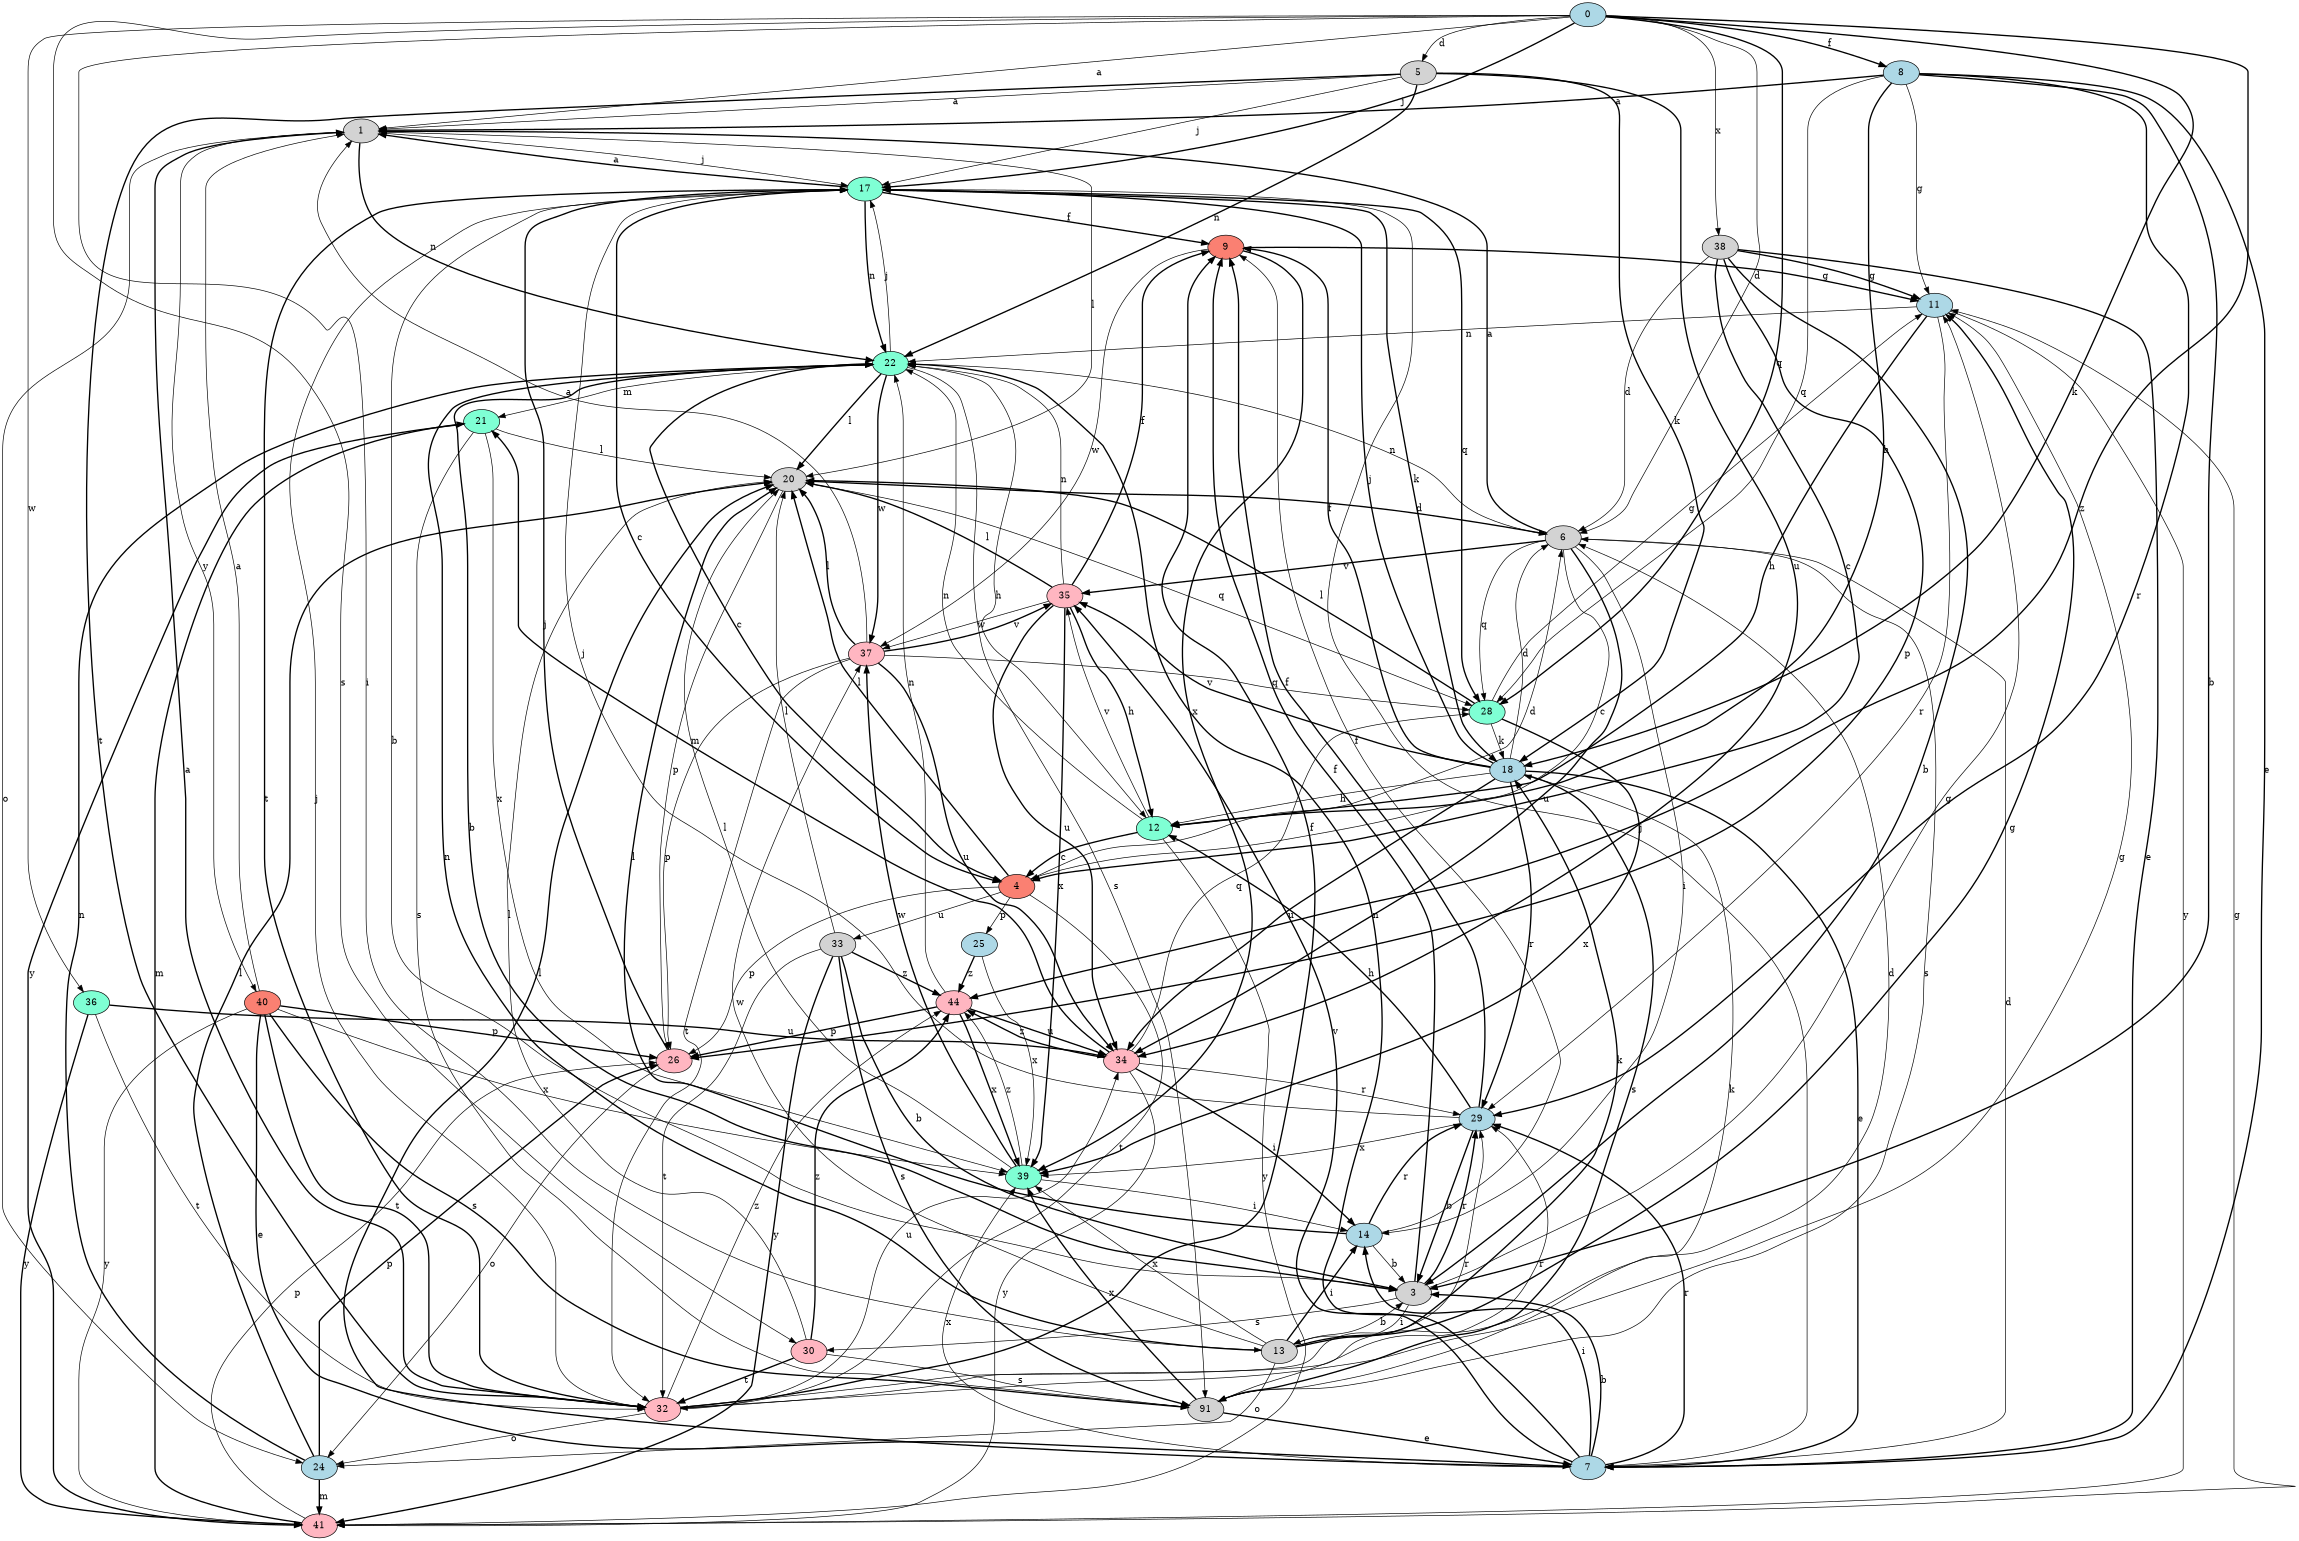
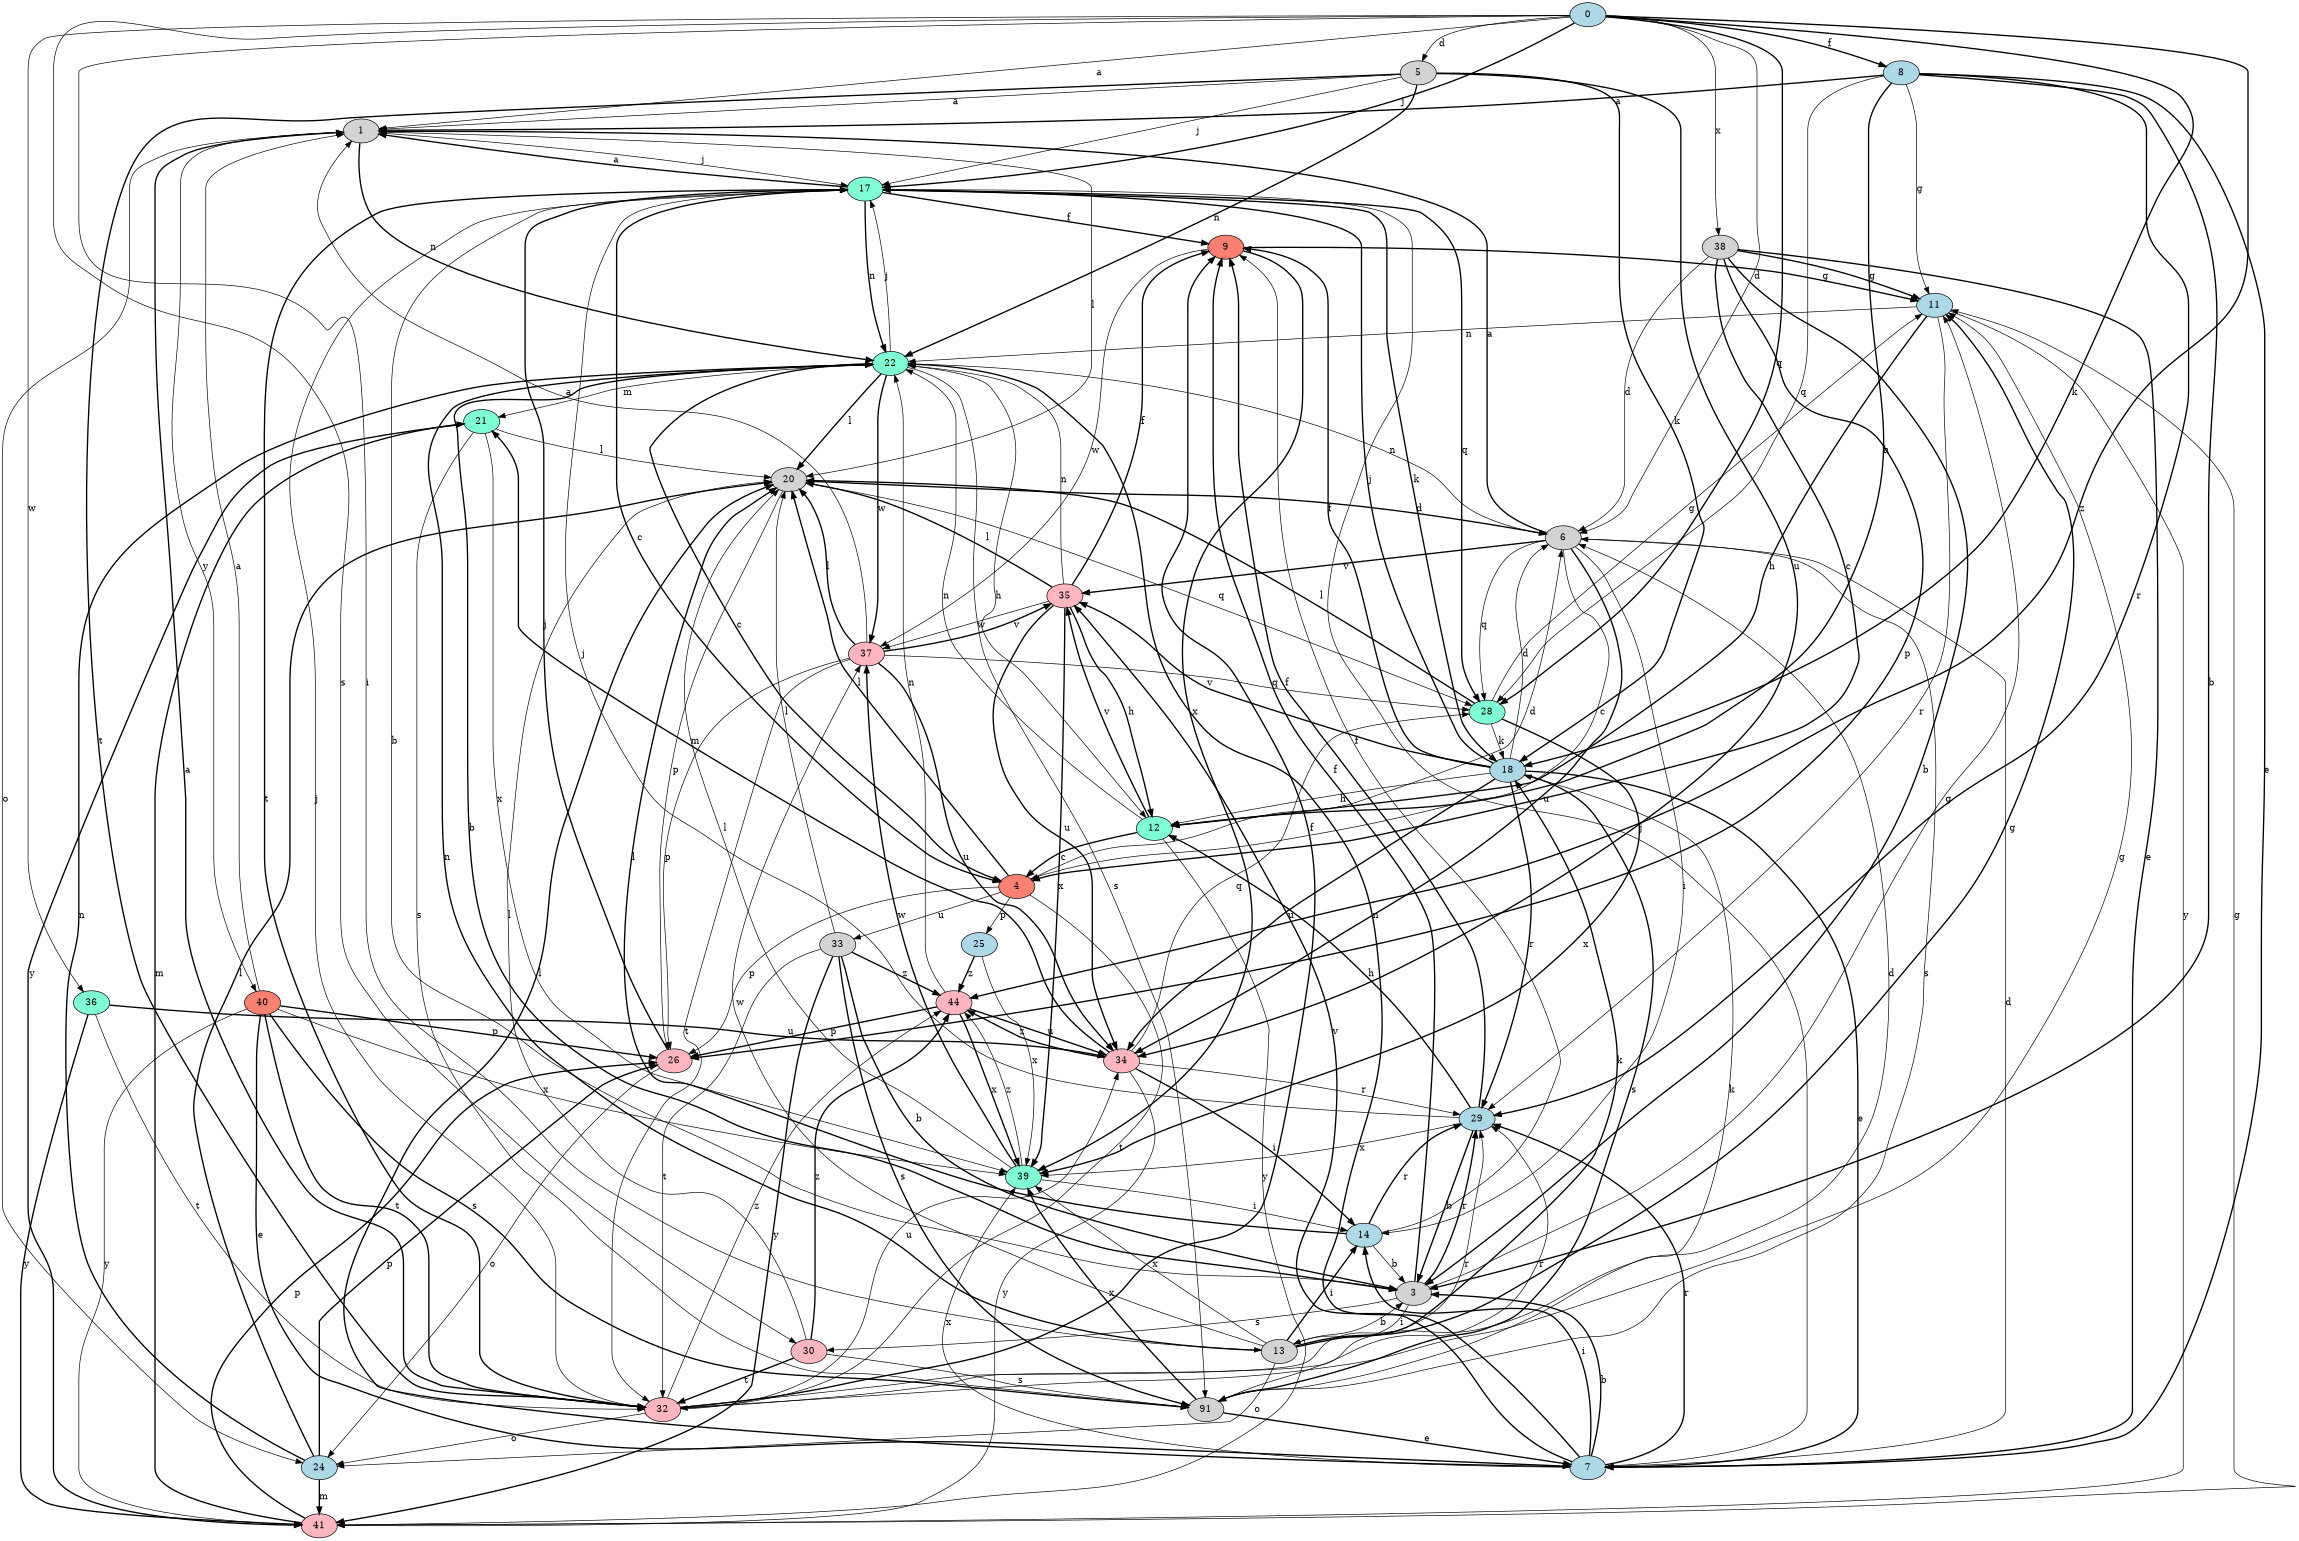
edge "12" -> "35": style solid -> bold
edge "41" -> "26": style solid -> bold
